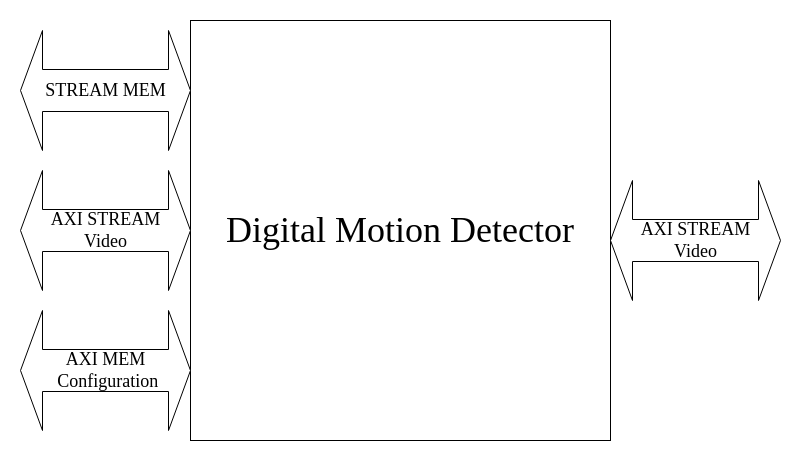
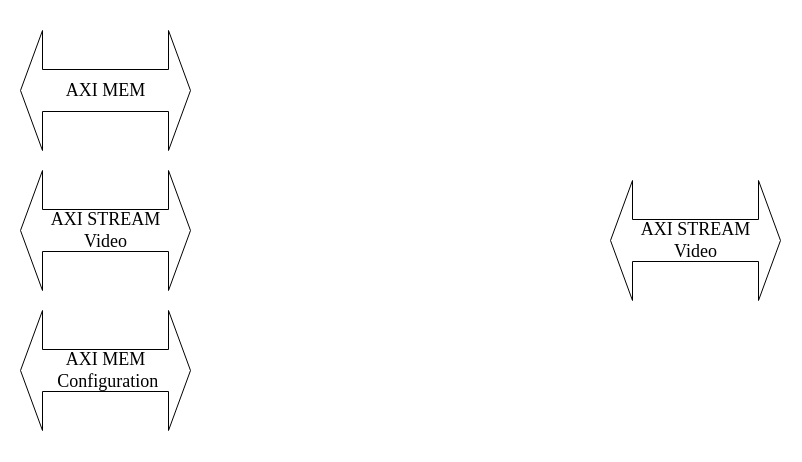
node "STREAM MEM": label "STREAM MEM" -> "AXI MEM"
node "Digital Motion Detector": removed
